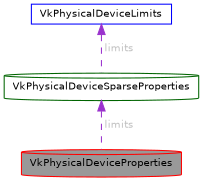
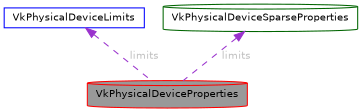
edge "VkPhysicalDeviceSparseProperties" -> "VkPhysicalDeviceLimits": now "VkPhysicalDeviceProperties" -> "VkPhysicalDeviceLimits"
